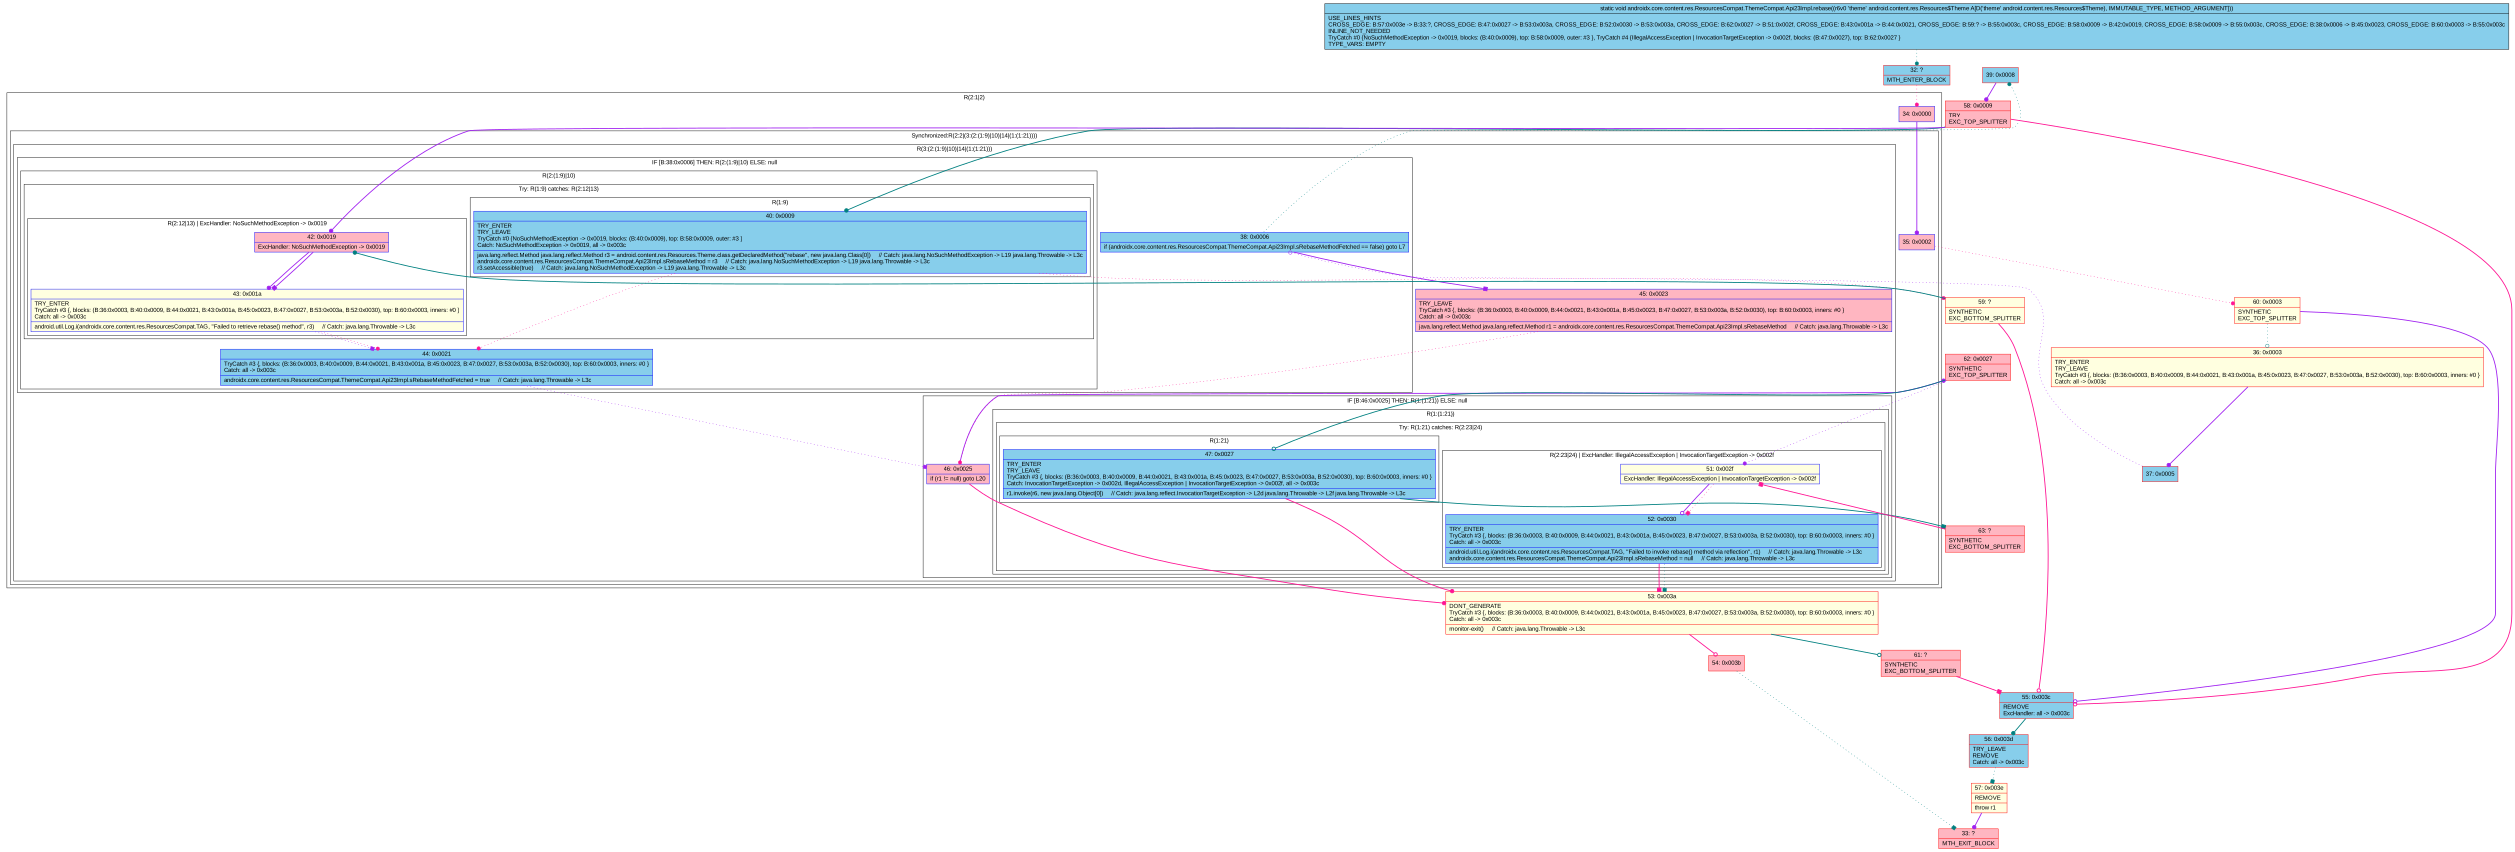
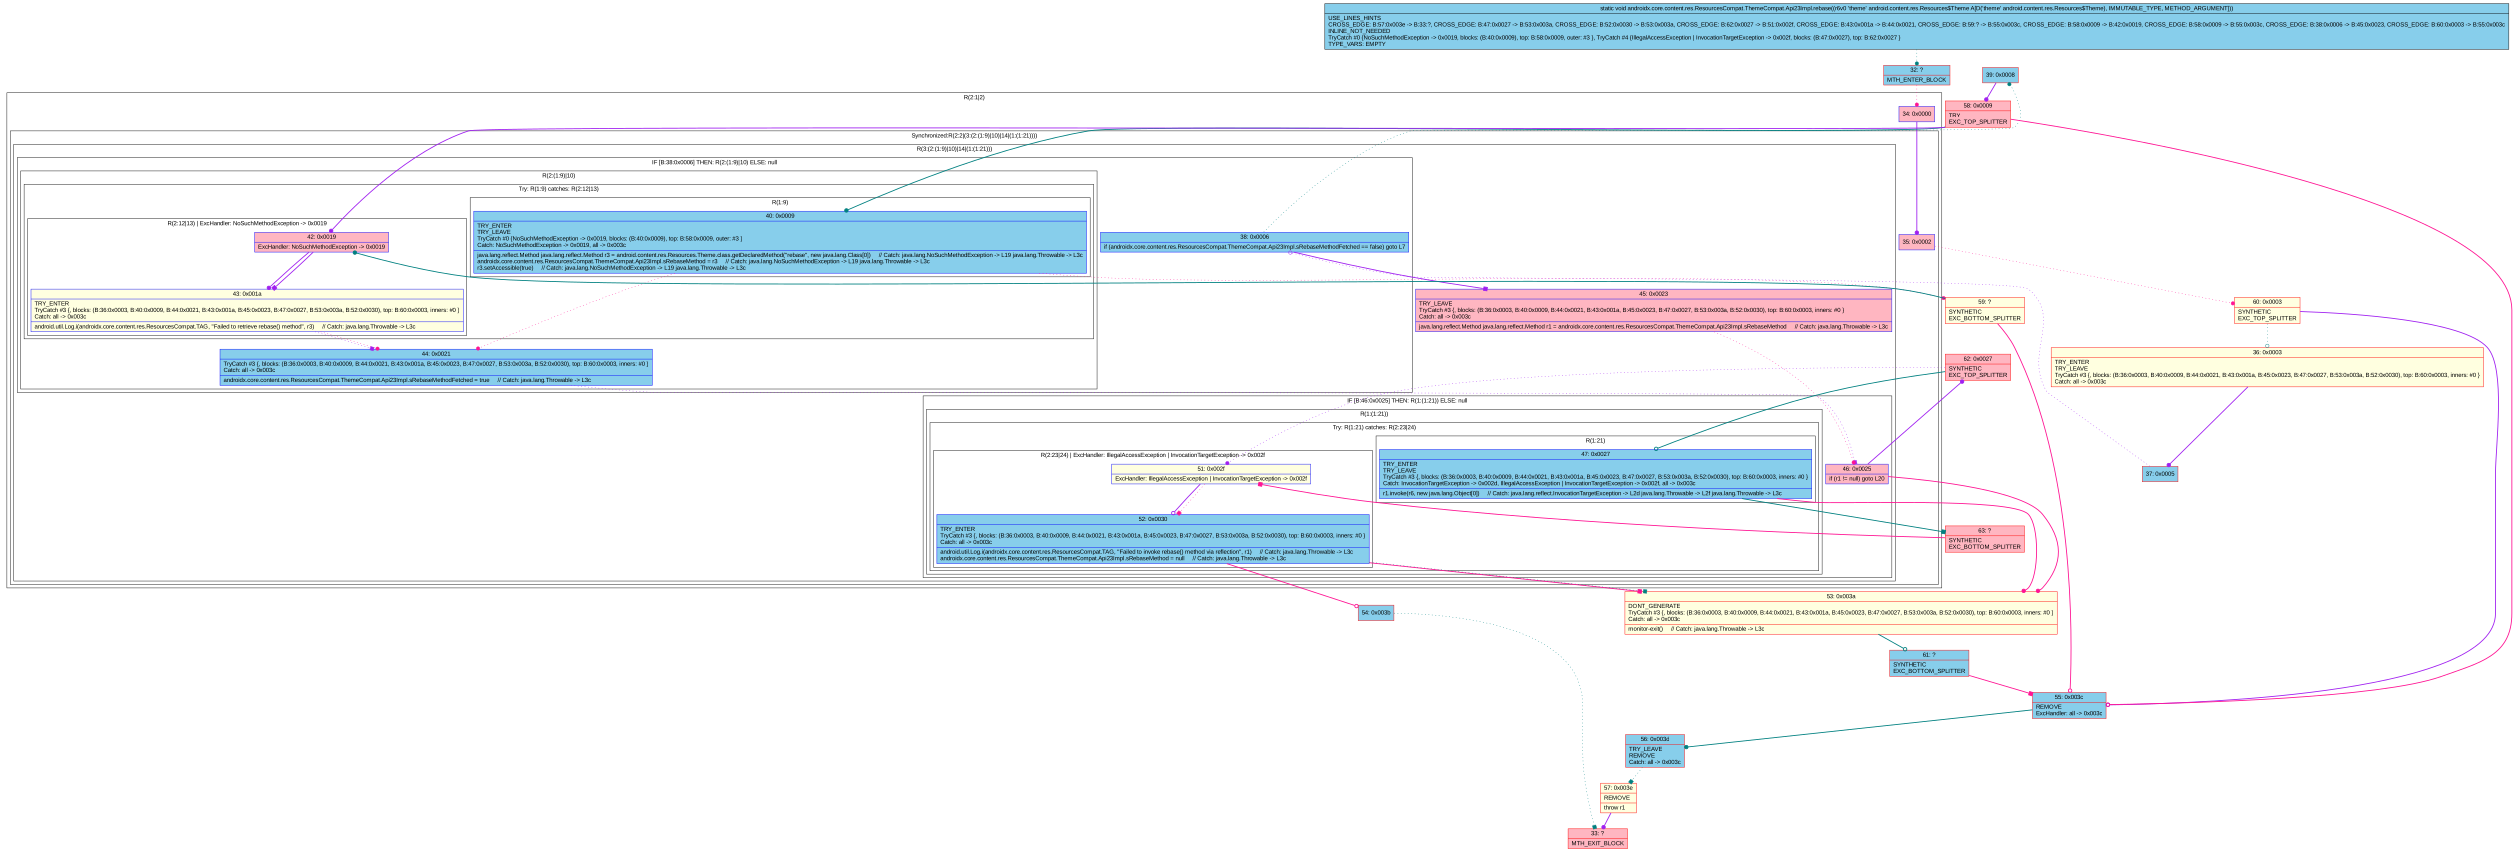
edge "53: 0x003a" -> "54: 0x003b": now "52: 0x0030" -> "54: 0x003b"
node "54: 0x003b": fillcolor lightpink -> skyblue
node "61: ?": fillcolor lightpink -> skyblue
